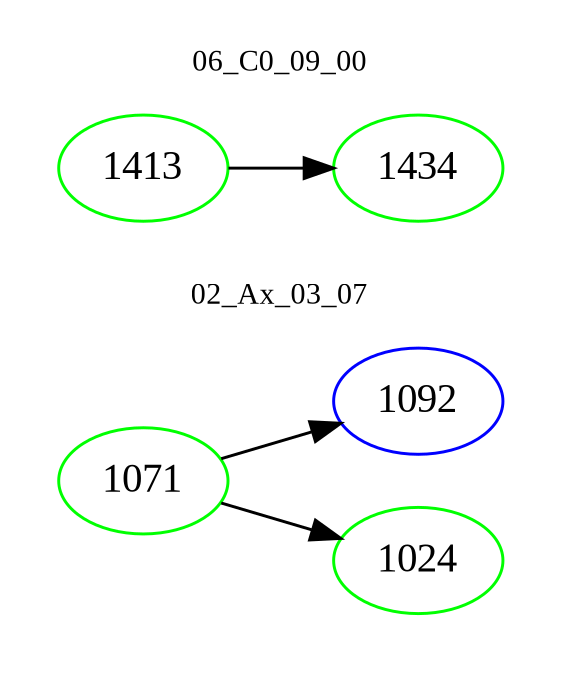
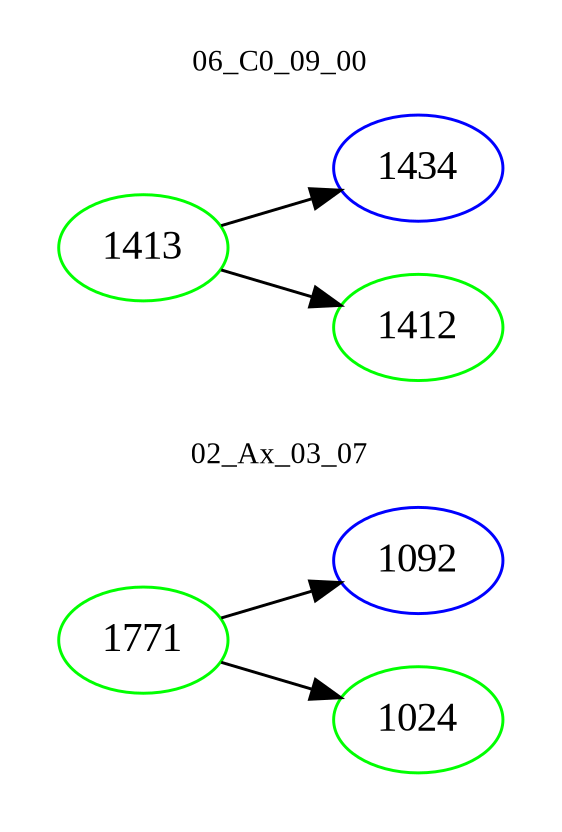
node "1434": color green -> blue
node "1412": added
node "1071": label "1071" -> "1771"
